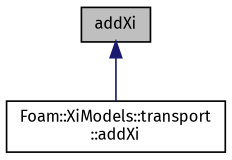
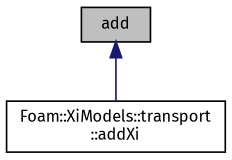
node "addXi": label "addXi" -> "add"
